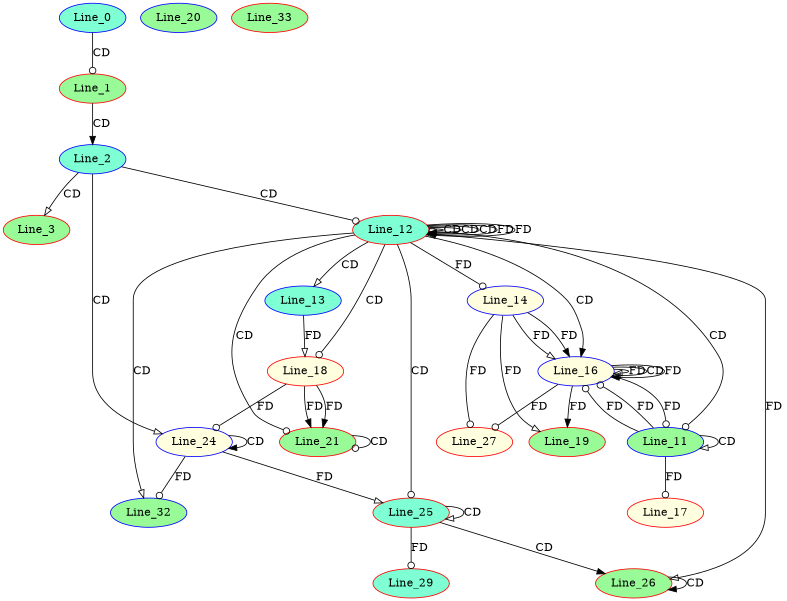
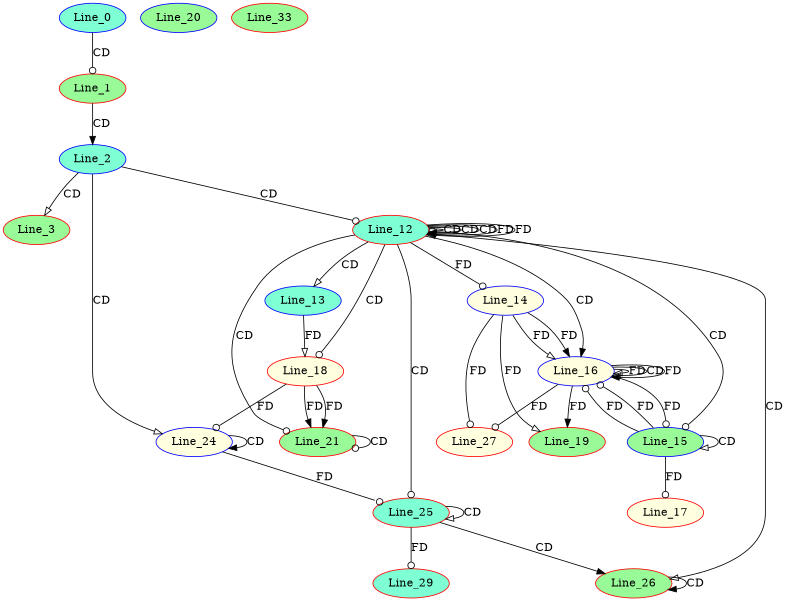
edge "Line_12" -> "Line_26": label "FD" -> "CD"
node "Line_11": label "Line_11" -> "Line_15"
edge "Line_24" -> "Line_25": arrowhead onormal -> odot
node "Line_32": removed
